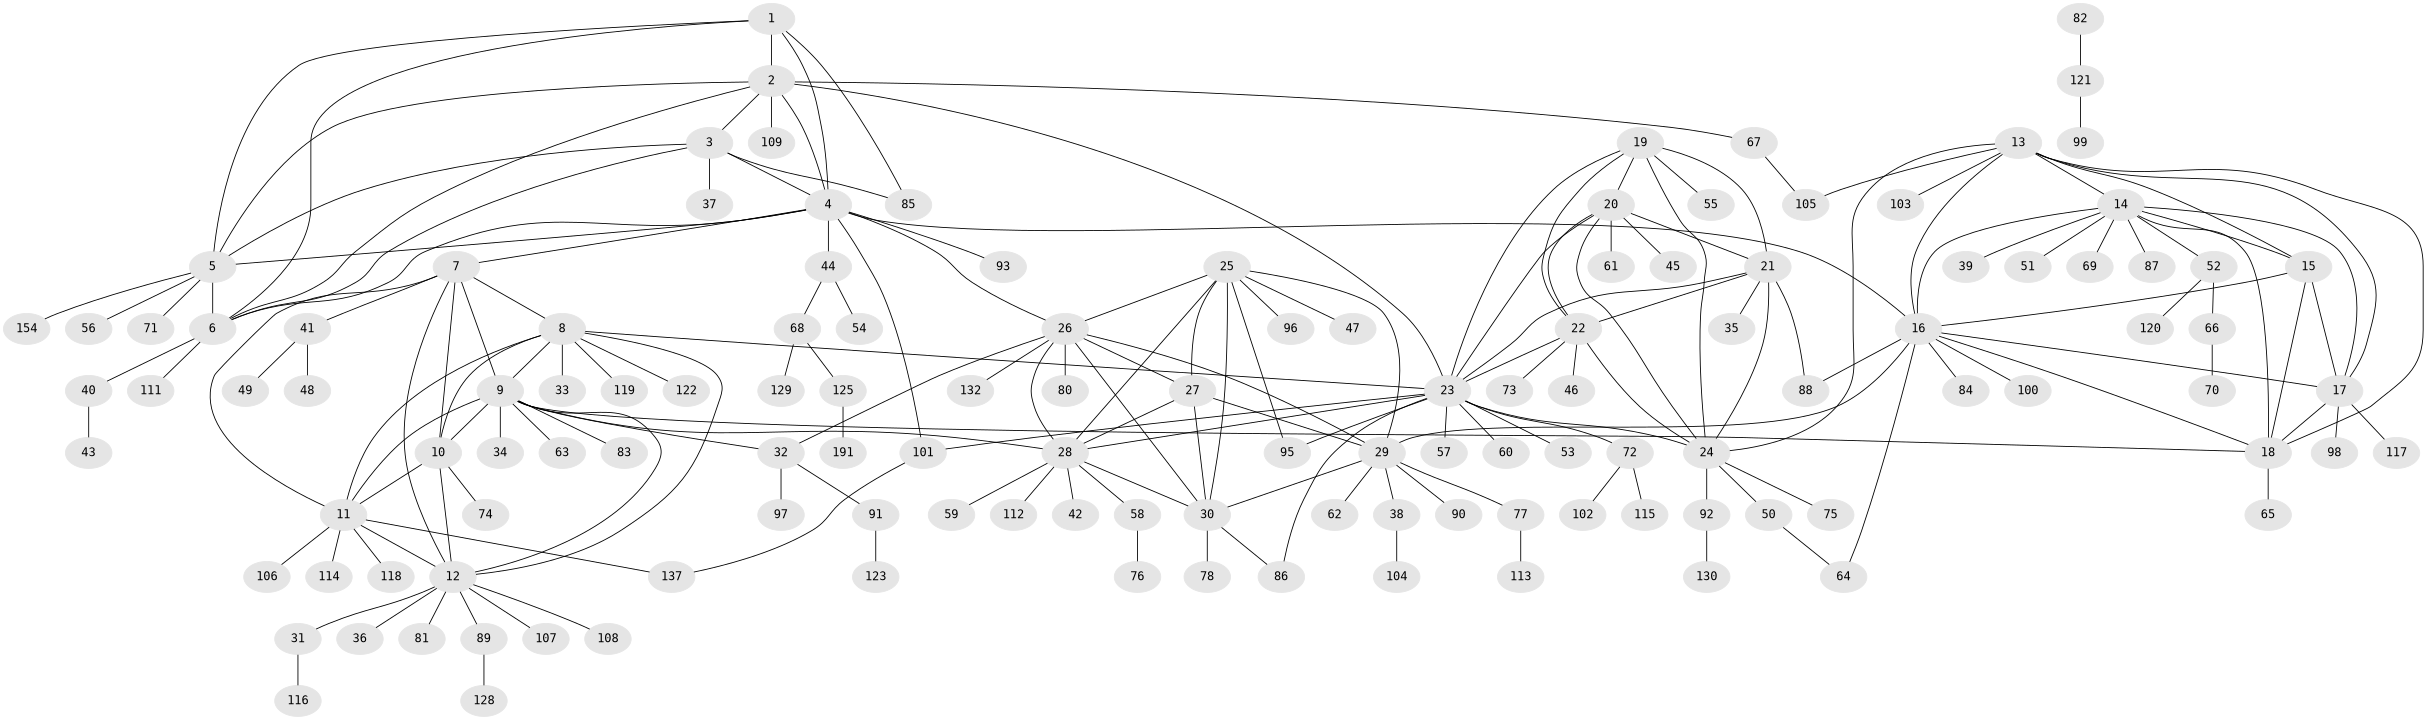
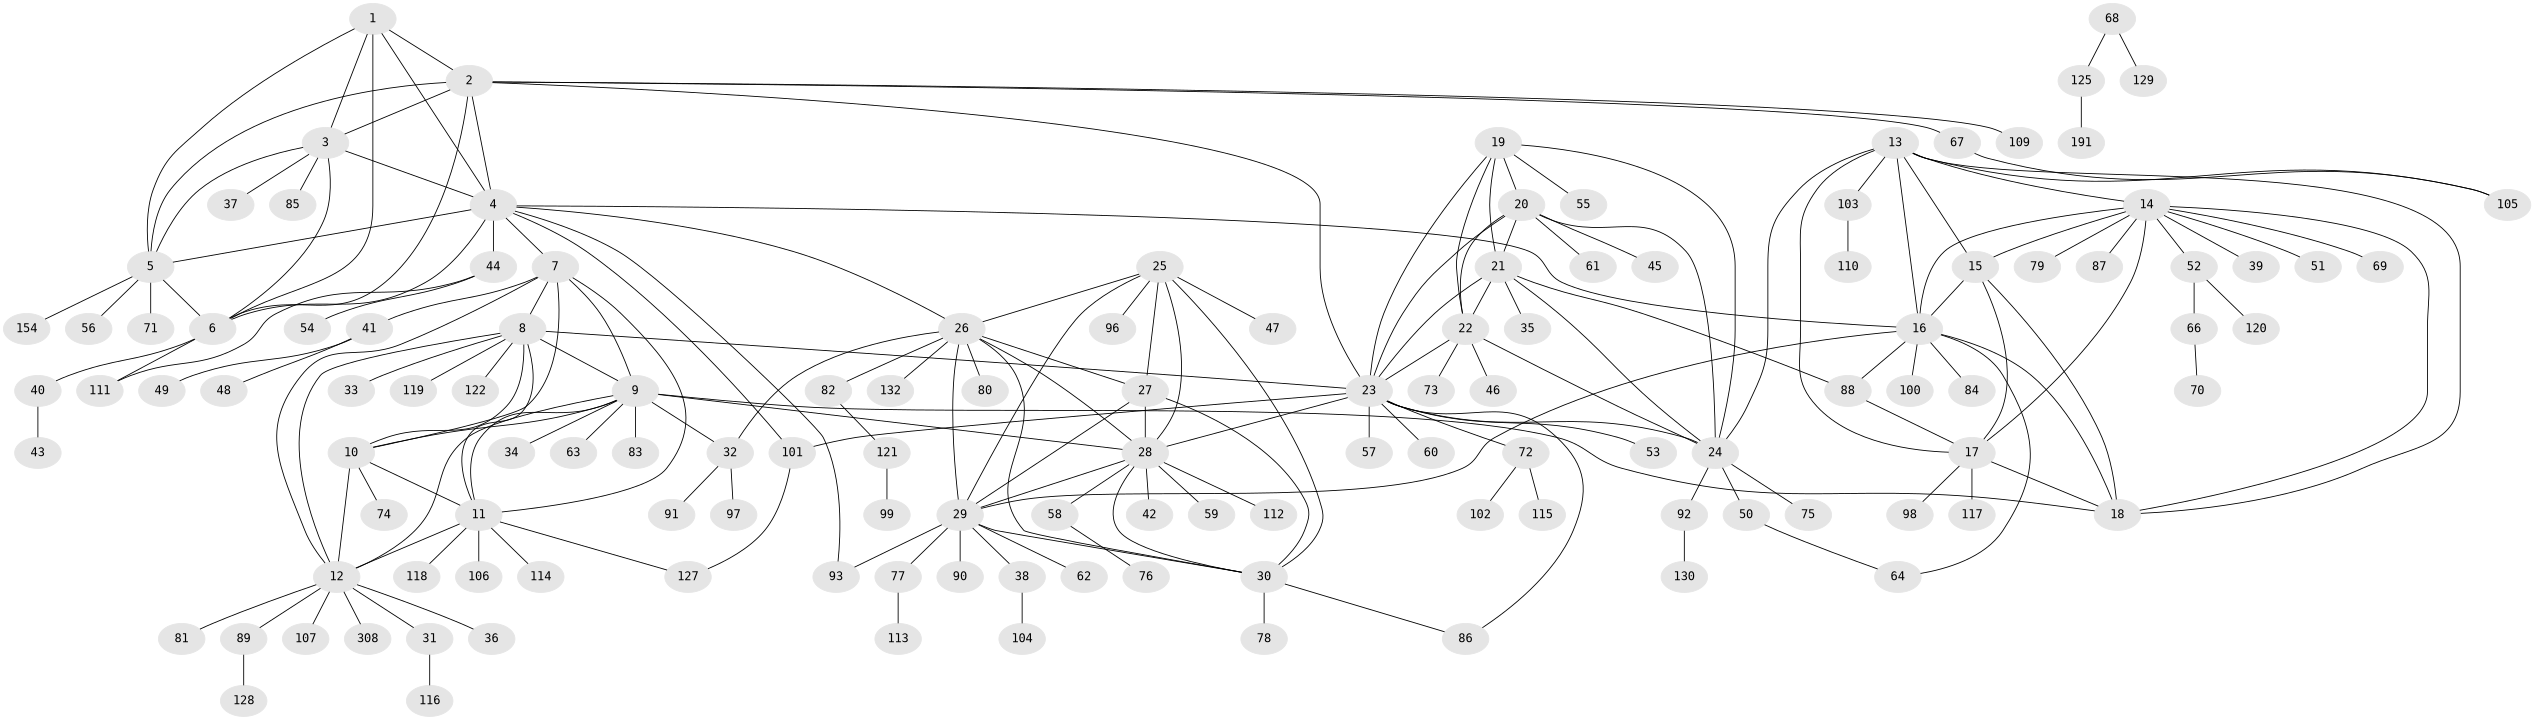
edge "1" -- "85": now "1" -- "3"
node "110": added
node "79": added
edge "44" -- "68": now "44" -- "111"
edge "16" -- "17": now "88" -- "17"
edge "26" -- "82": added
node "95": removed
edge "28" -- "29": added
node "65": removed
edge "29" -- "93": added
node "137": label "137" -> "127"
node "123": removed
node "108": label "108" -> "308"
